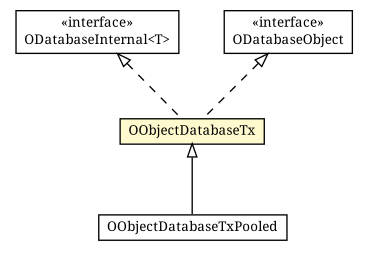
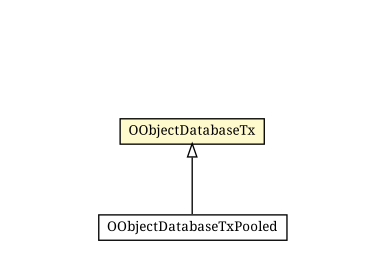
node "ODatabaseInternal<T>": removed
node "ODatabaseObject": removed
